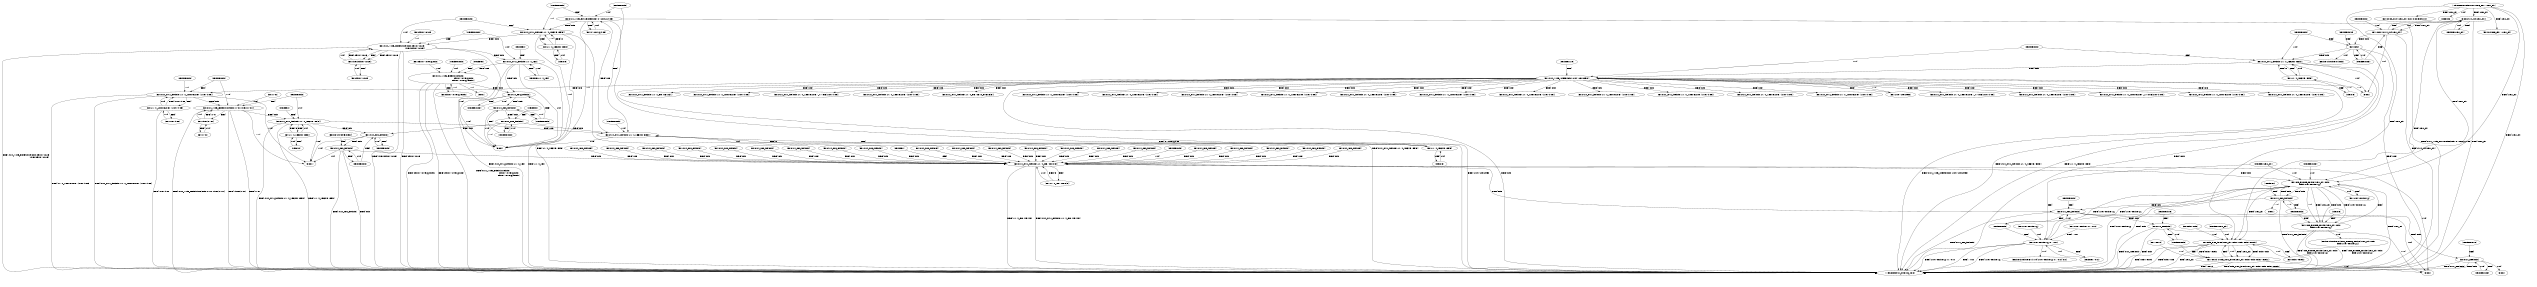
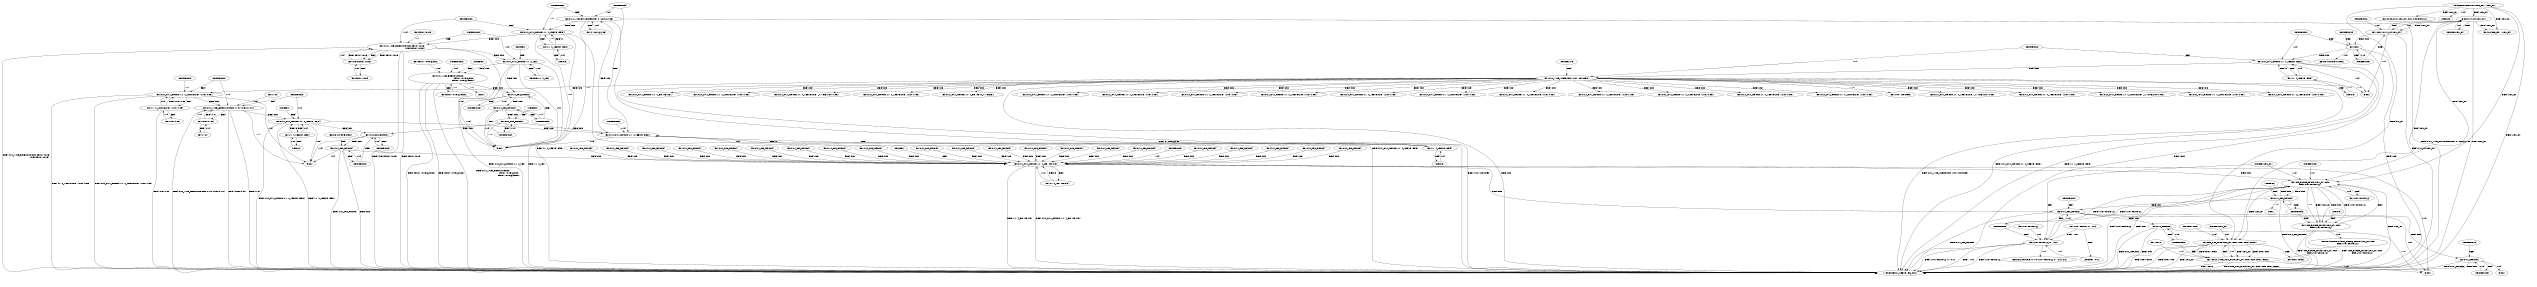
edge "(Block,asn1_init(mem_ctx))" -> "(Call,TALLOC_CTX *mem_ctx)": added, label "DDG: mem_ctx"
edge "(Call,msg->messageid)" -> "(Call,asn1_write_Integer(data, msg->messageid))": removed, label "AST:"
edge "(Call,asn1_write_Integer(data, msg->messageid))" -> "(Call,msg->messageid)": label "CFG: " -> "AST: "
node "(Call,asn1_push_tag(data, ASN1_CONTEXT_PUBLIC(0)))": label "(Call,asn1_push_tag(data, ASN1_CONTEXT_PUBLIC(0)))" -> "(Call,asn1_push_tag(data, ASN1_CONTEXT_SIMPLE(0)))"
edge "(MethodParameterIn,TALLOC_CTX *mem_ctx)" -> "(Call,data_blob_talloc(mem_ctx, data->data, data->length))": label "DDG: mem_ctx" -> "DDG: asn_ctx"
node "(Identifier,true)": removed
edge "(Call,data->length)" -> "(Call,data_blob_talloc(mem_ctx, data->data, data->length))": removed, label "AST:"
edge "(Call,msg->controls[i] != NULL)" -> "(Identifier,NULL)": now "(Call,msg->controls != NULL)" -> "(Identifier,NULL)"
node "(MethodReturn,_PUBLIC_ bool)": label "(MethodReturn,_PUBLIC_ bool)" -> "(MethodReturn,_SEQUENCE_ bool)"
